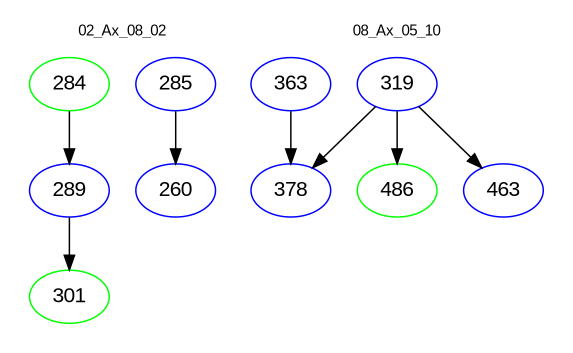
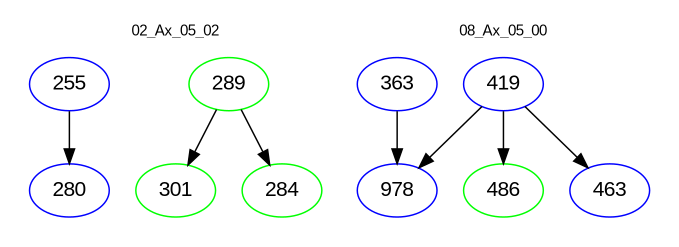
cluster "02_Ax_08_02": label "02_Ax_08_02" -> "02_Ax_05_02"
cluster "08_Ax_05_10": label "08_Ax_05_10" -> "08_Ax_05_00"
node "285": label "285" -> "255"
node "319": label "319" -> "419"
edge "284" -> "289": reversed
node "289": color blue -> green
node "260": label "260" -> "280"
node "378": label "378" -> "978"
